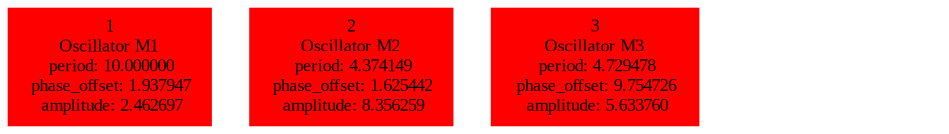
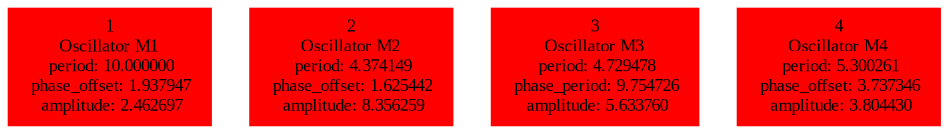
node "4": added
node "3": text "phase_offset: 9.754726" -> "phase_period: 9.754726"
